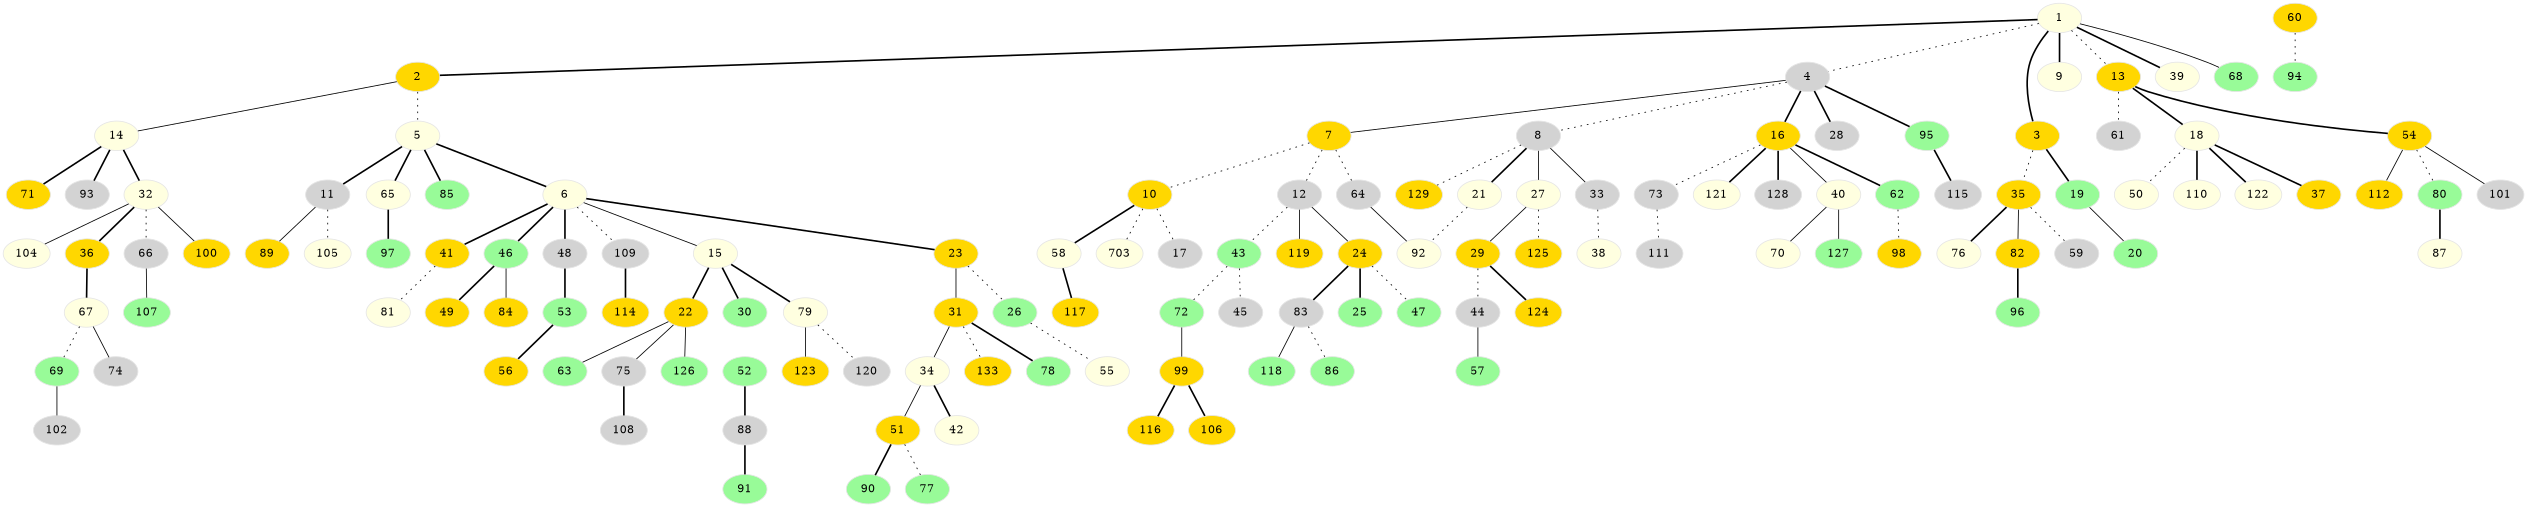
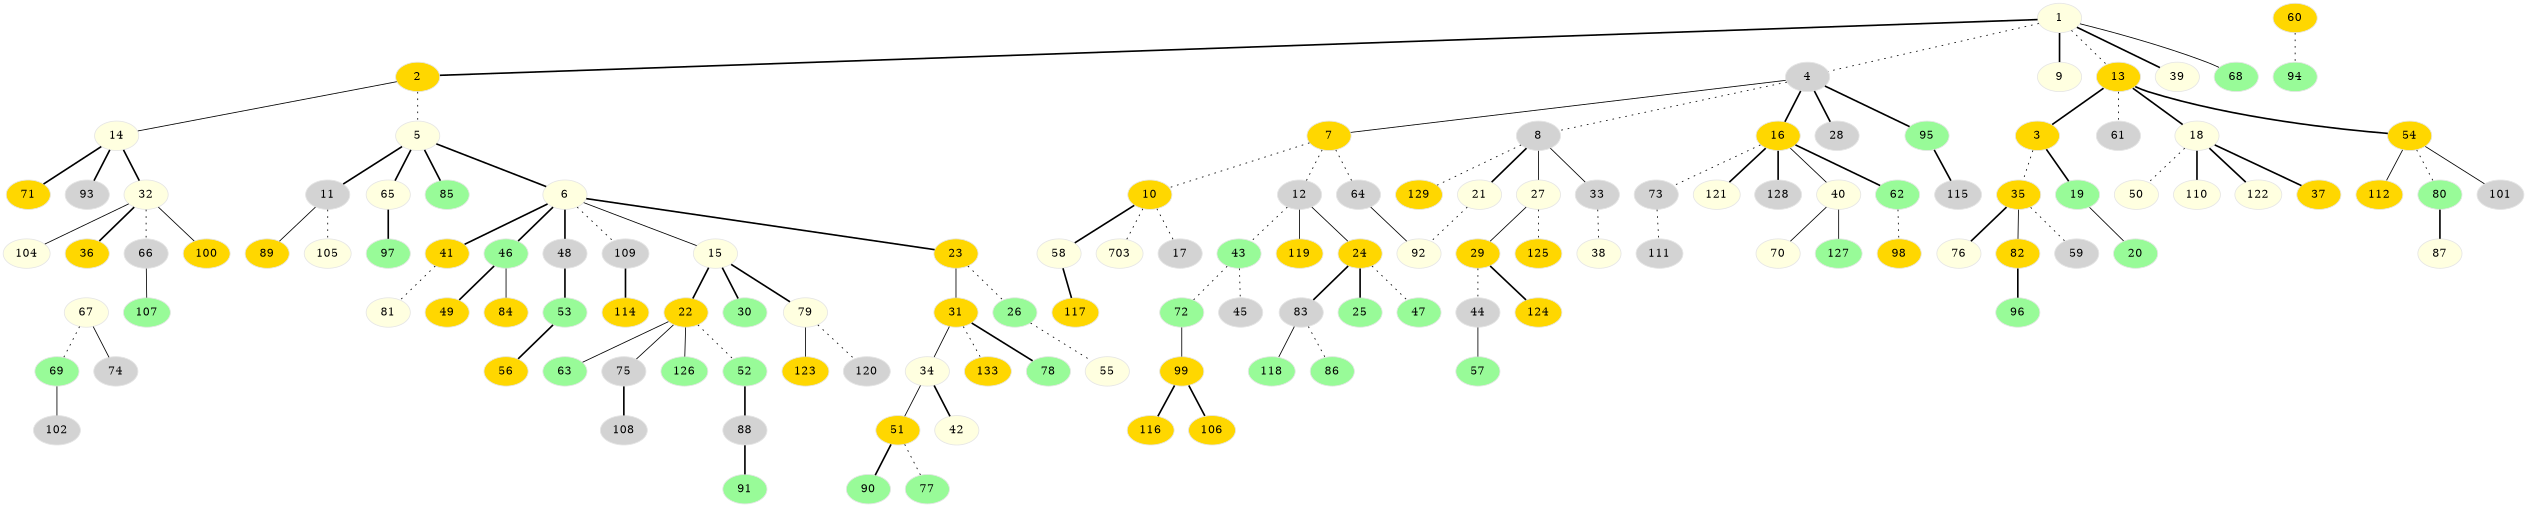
edge "1" -- "3": now "13" -- "3"
edge "36" -- "67": removed
edge "22" -- "52": added
